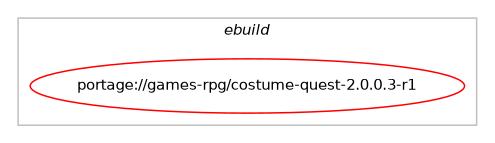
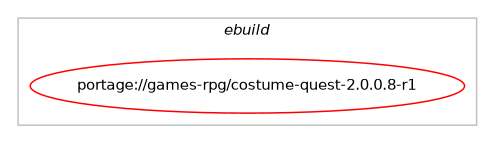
node "portage://games-rpg/costume-quest-2.0.0.3-r1": label "portage://games-rpg/costume-quest-2.0.0.3-r1" -> "portage://games-rpg/costume-quest-2.0.0.8-r1"
